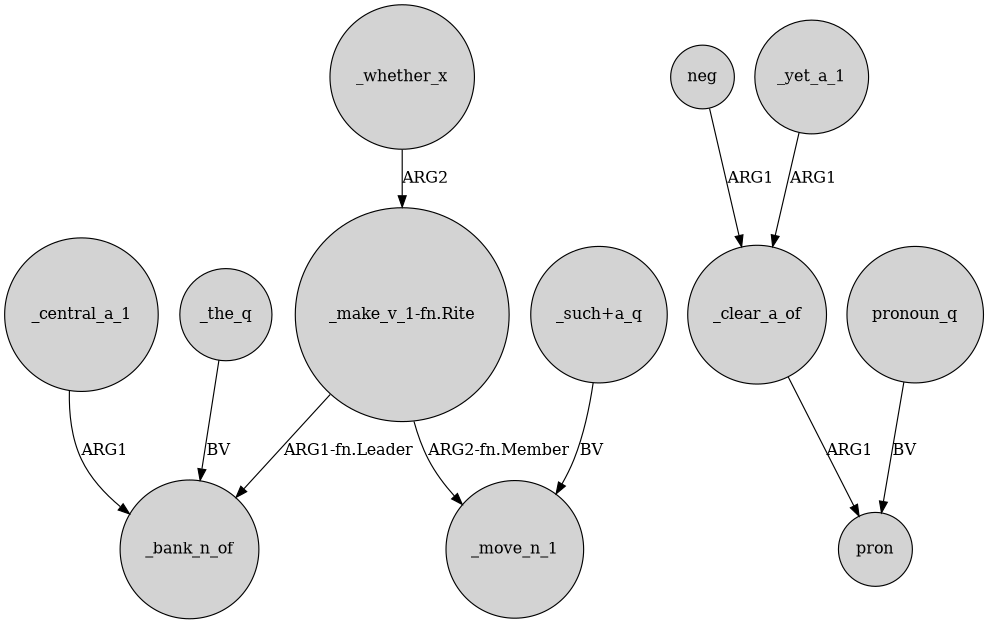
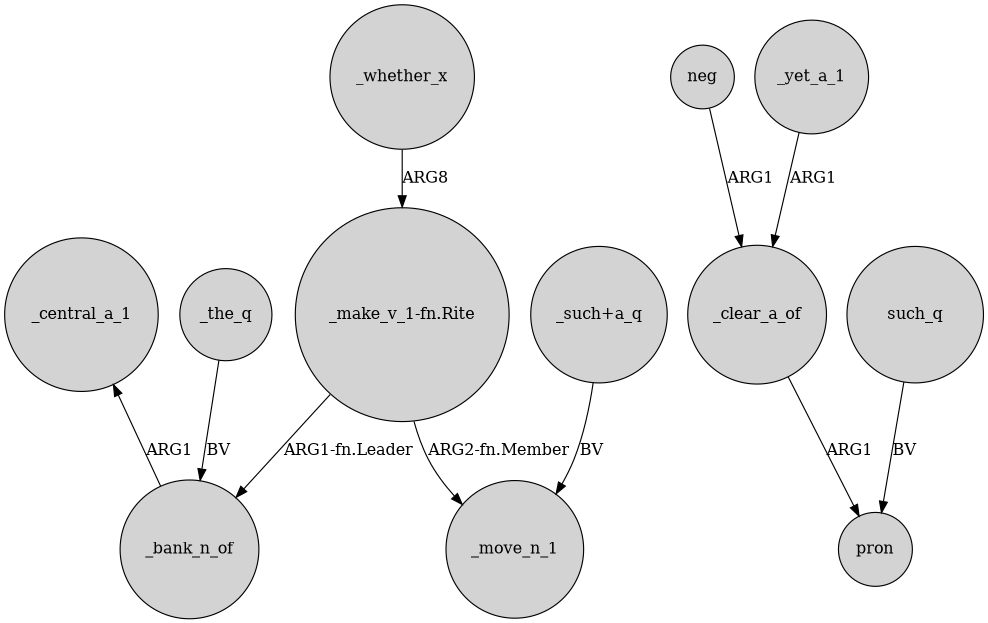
edge "_whether_x" -> "_make_v_1-fn.Rite": label "ARG2" -> "ARG8"
node "pronoun_q": label "pronoun_q" -> "such_q"
edge "_central_a_1" -> "_bank_n_of": reversed
